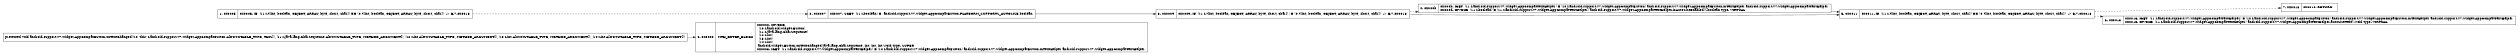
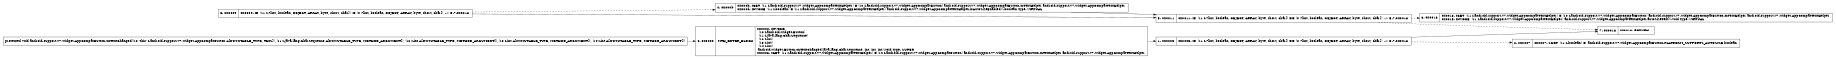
edge "2: 0x0007" -> "3: 0x0009": removed
edge "1: 0x0005" -> "7: 0x0018": added
edge "0: 0x0000" -> "1: 0x0005": added
